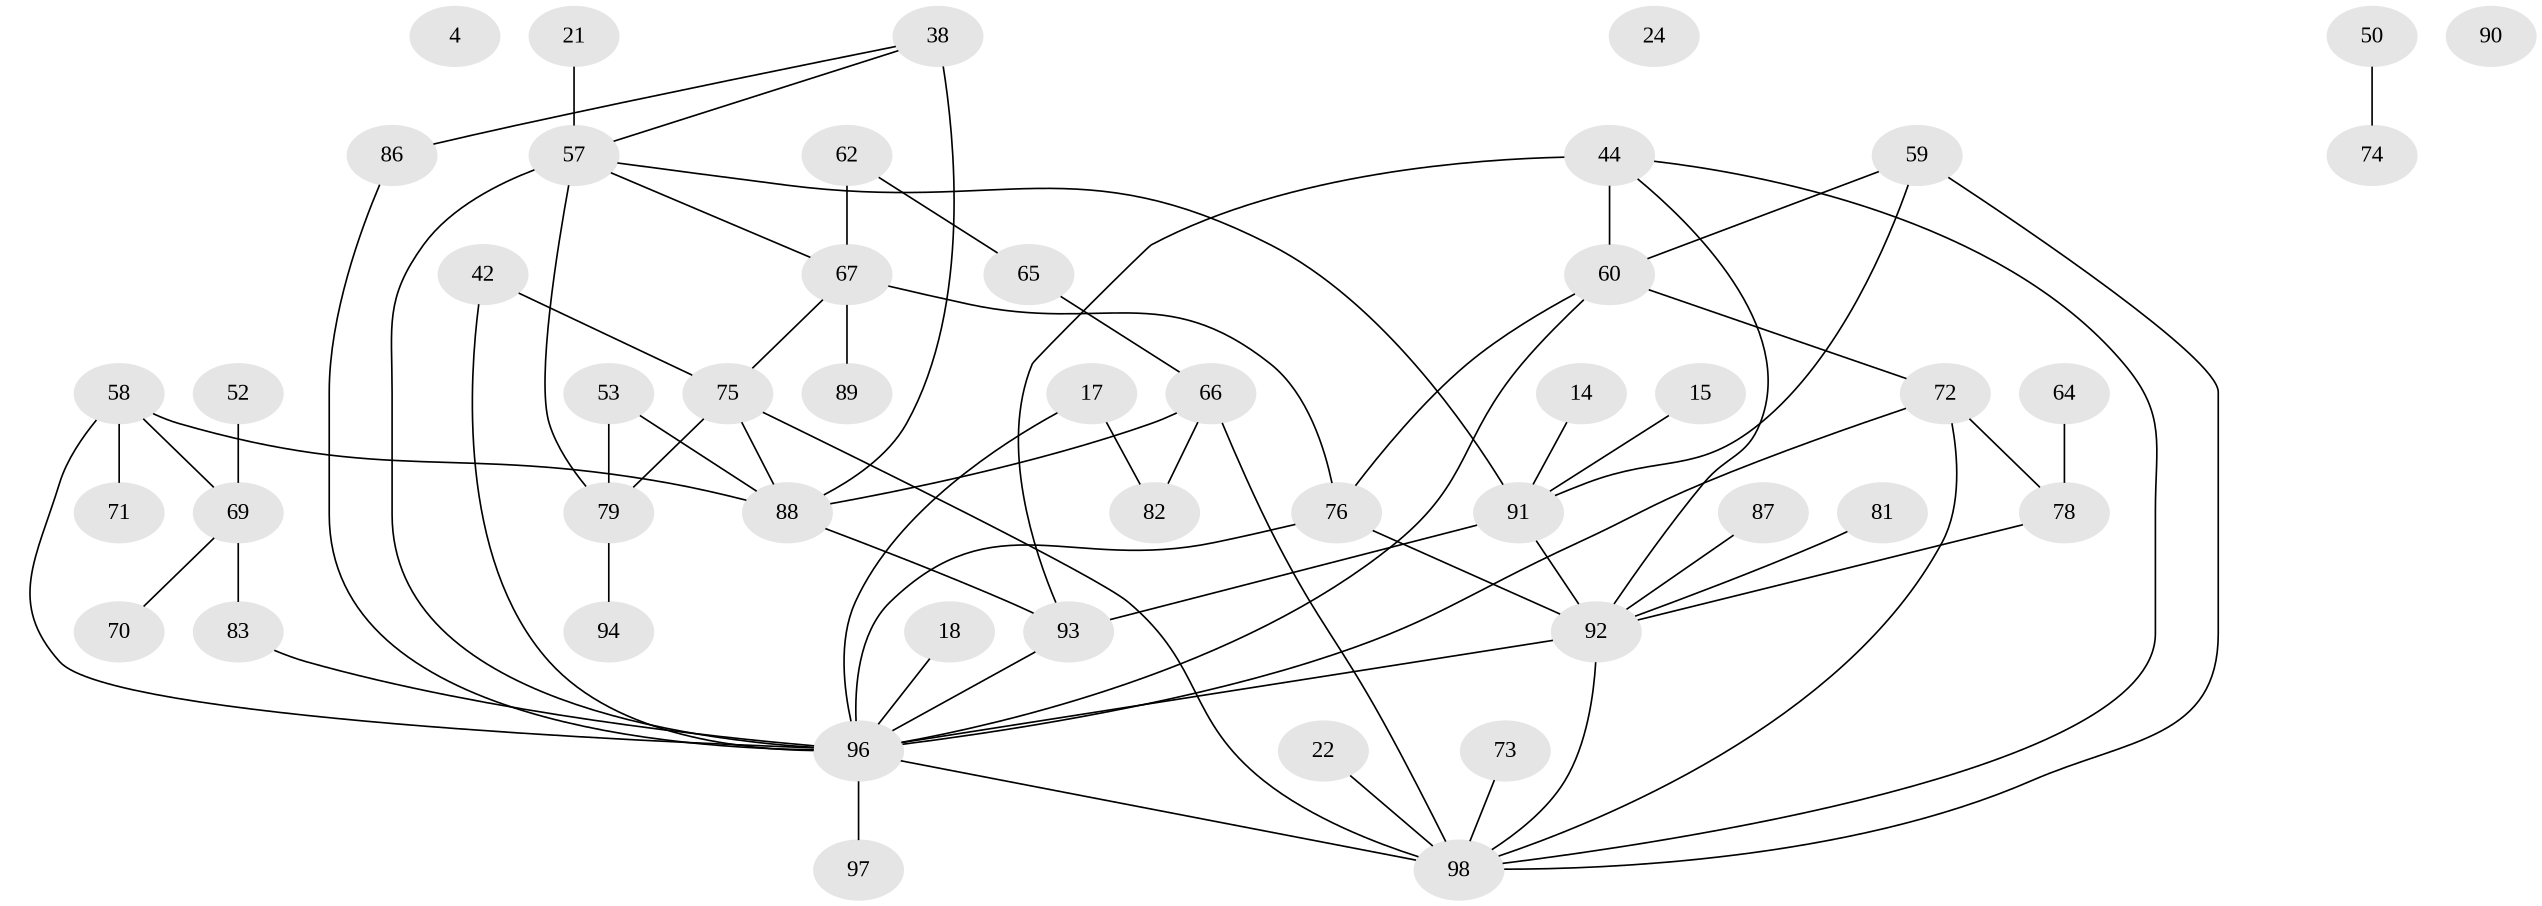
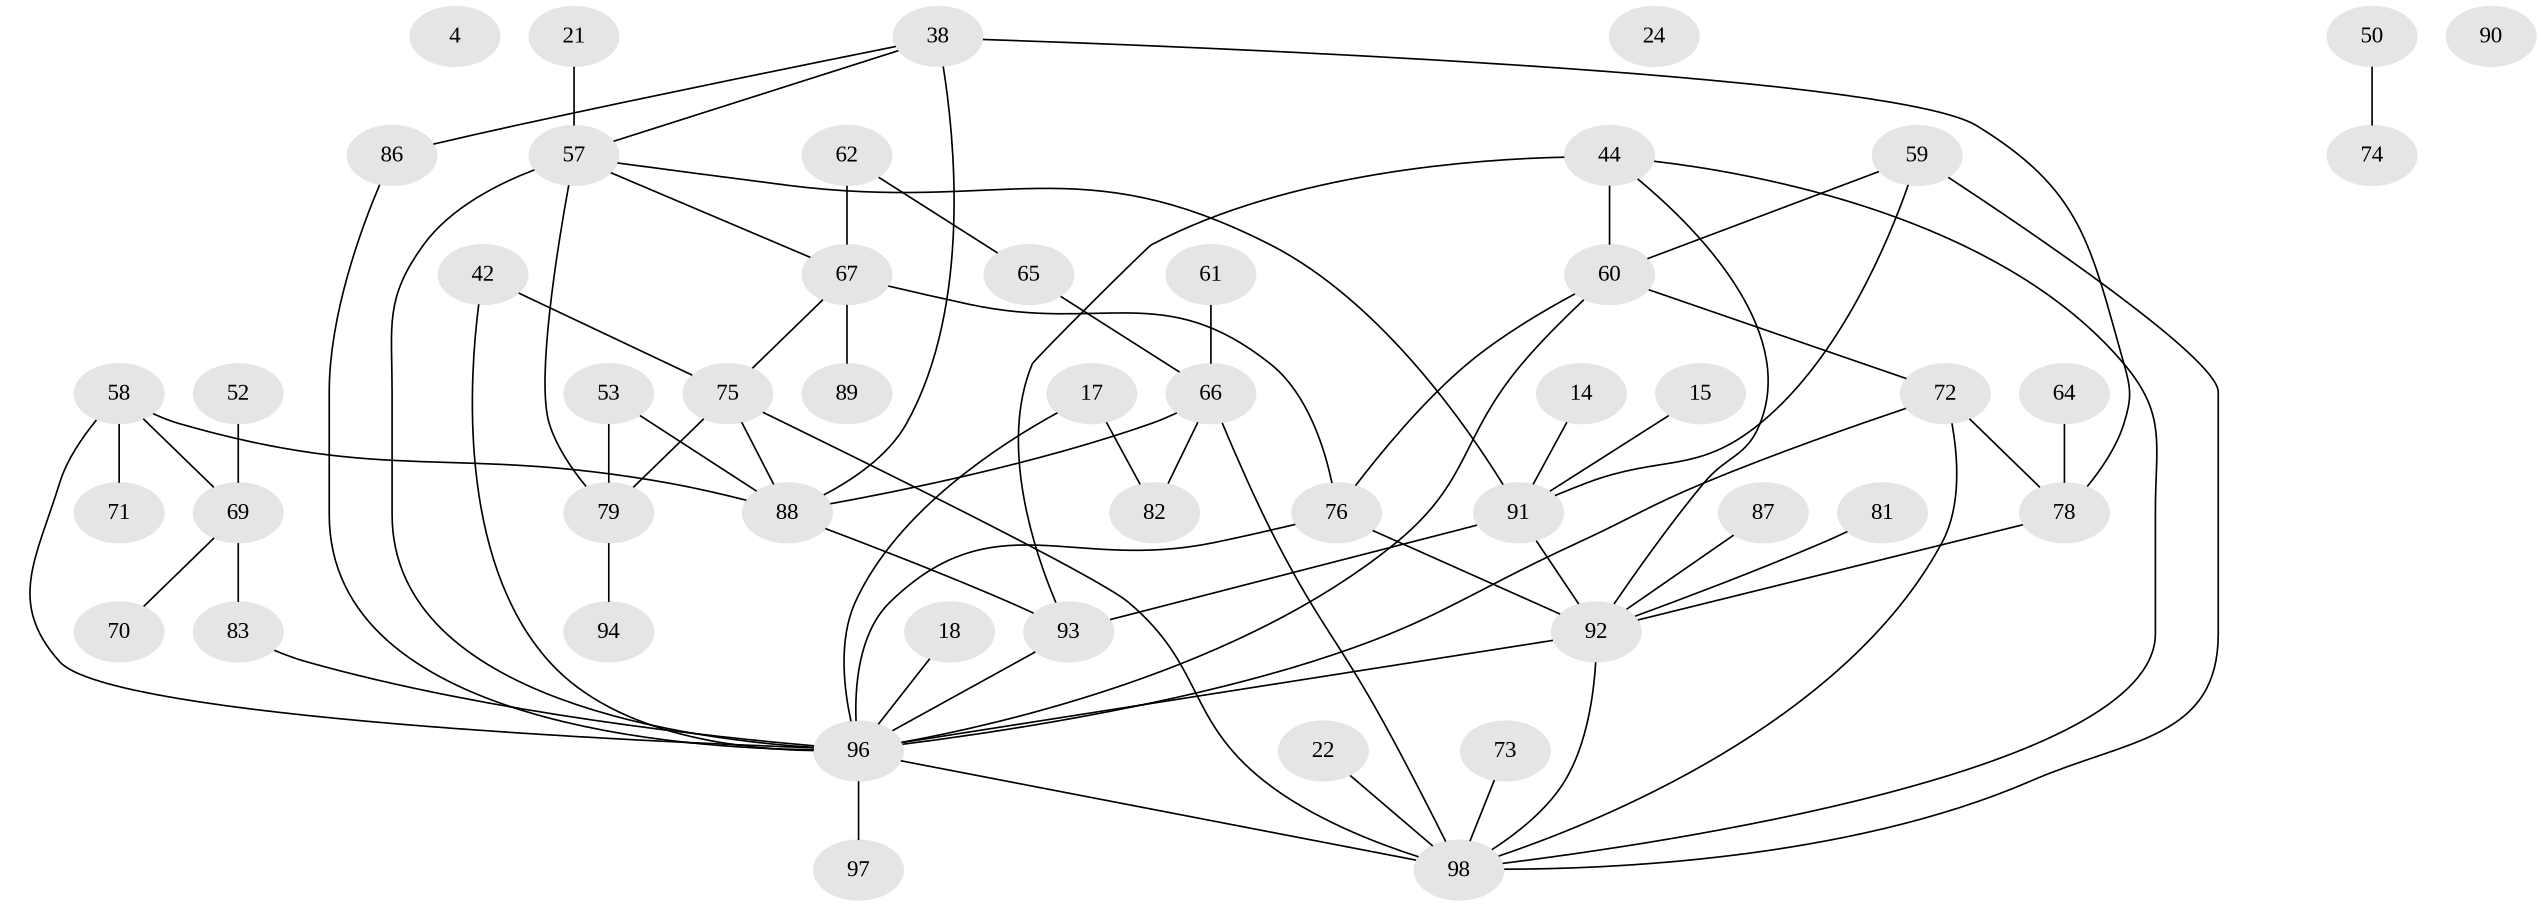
edge "38" -- "78": added
node "61": added
